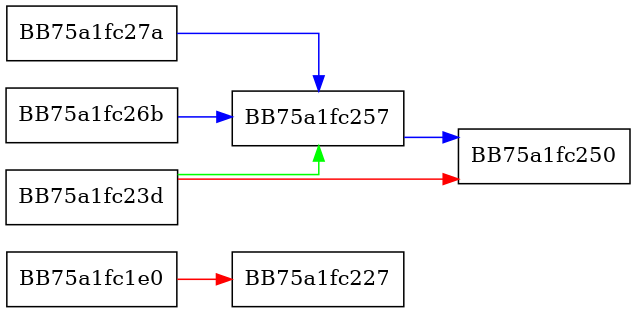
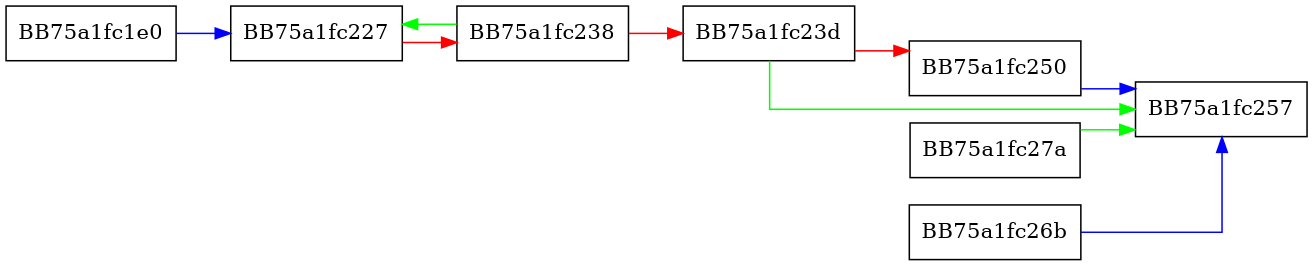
edge "BB75a1fc27a" -> "BB75a1fc257": color blue -> green
node "BB75a1fc238": added
edge "BB75a1fc257" -> "BB75a1fc250": reversed
edge "BB75a1fc1e0" -> "BB75a1fc227": color red -> blue
